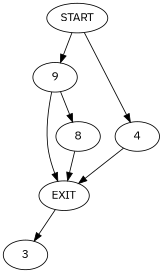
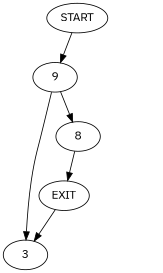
edge "9" -> "EXIT": now "9" -> "3"
node "4": removed
